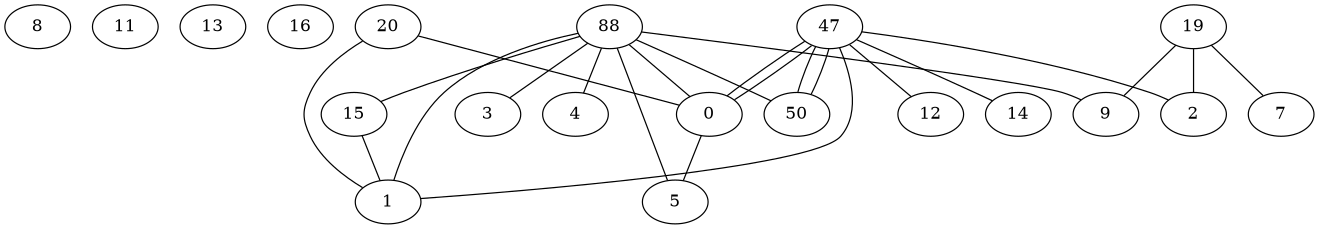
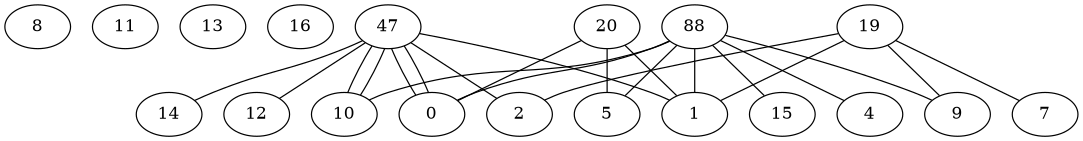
node "3": removed
node "50": label "50" -> "10"
edge "15" -- "1": now "19" -- "1"
edge "0" -- "5": now "20" -- "5"
